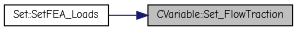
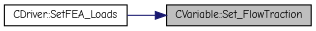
node "Set::SetFEA_Loads": label "Set::SetFEA_Loads" -> "CDriver::SetFEA_Loads"
